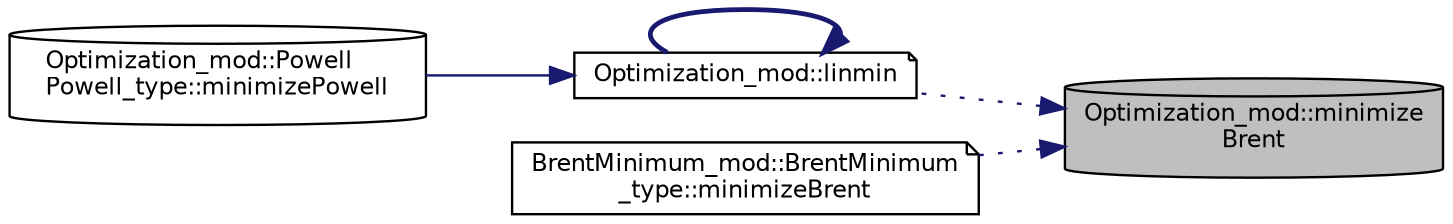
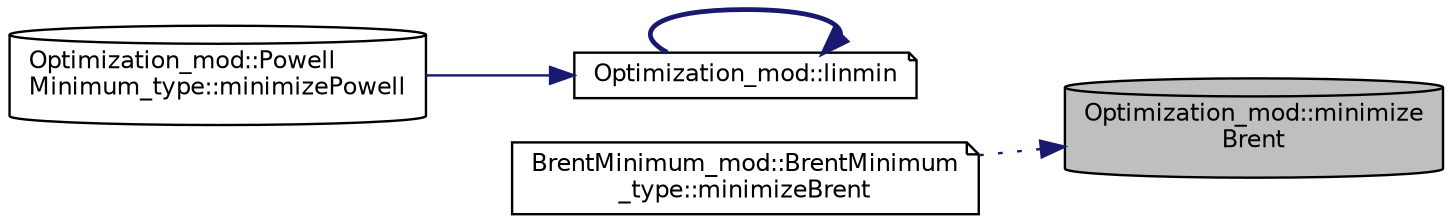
node "Optimization_mod::Powell Powell_type::minimizePowell": label "Optimization_mod::Powell Powell_type::minimizePowell" -> "Optimization_mod::Powell Minimum_type::minimizePowell"
edge "Optimization_mod::linmin" -> "Optimization_mod::minimize Brent": removed
